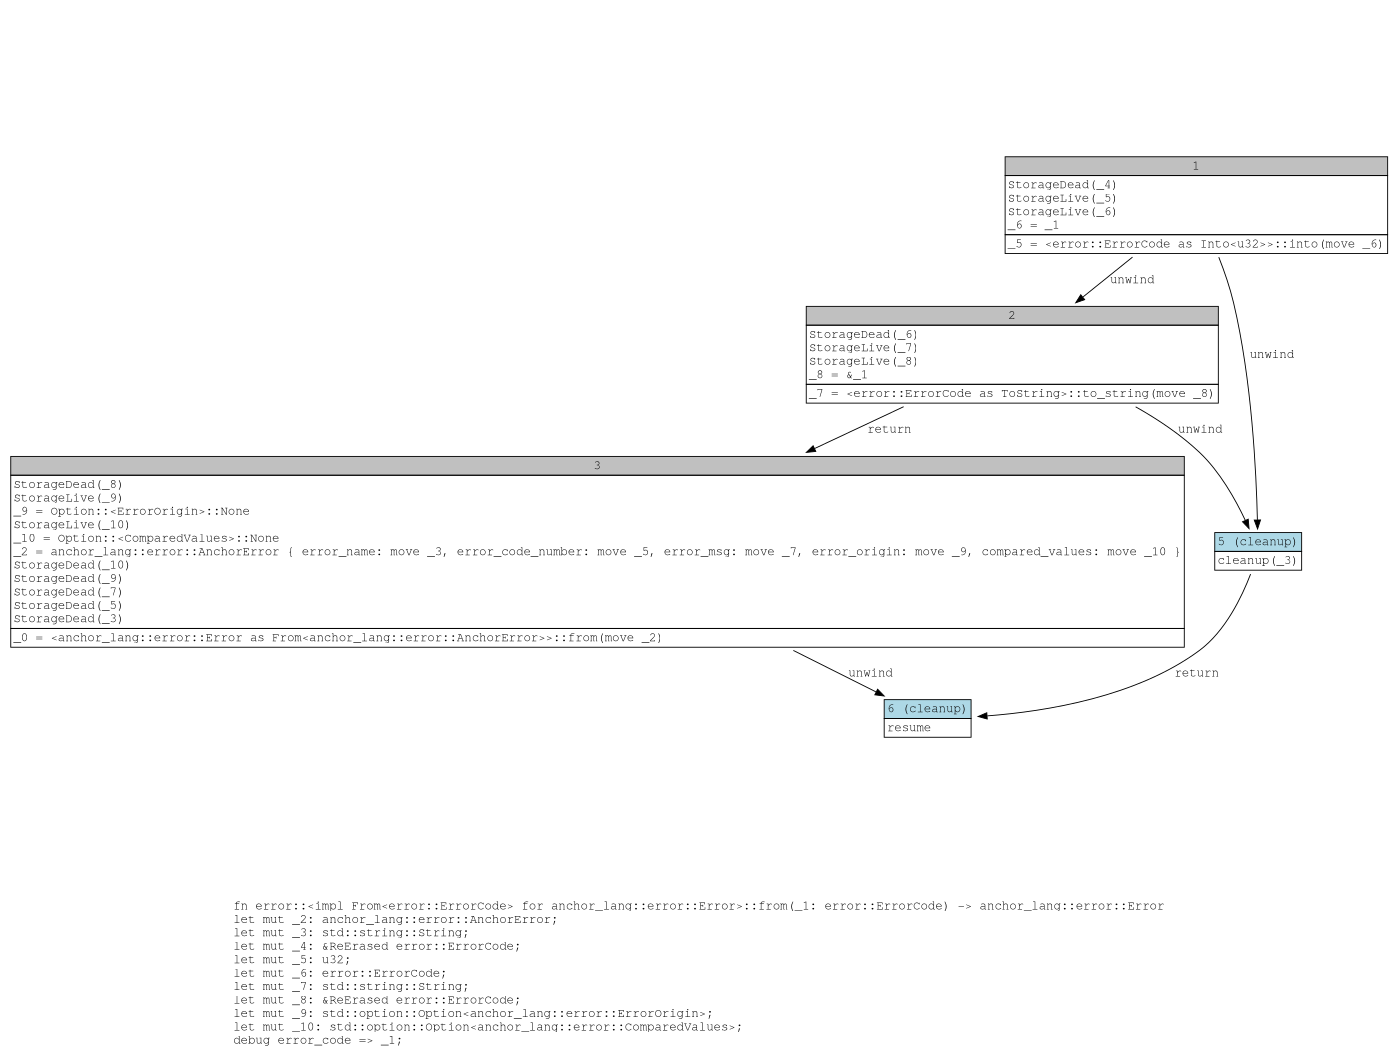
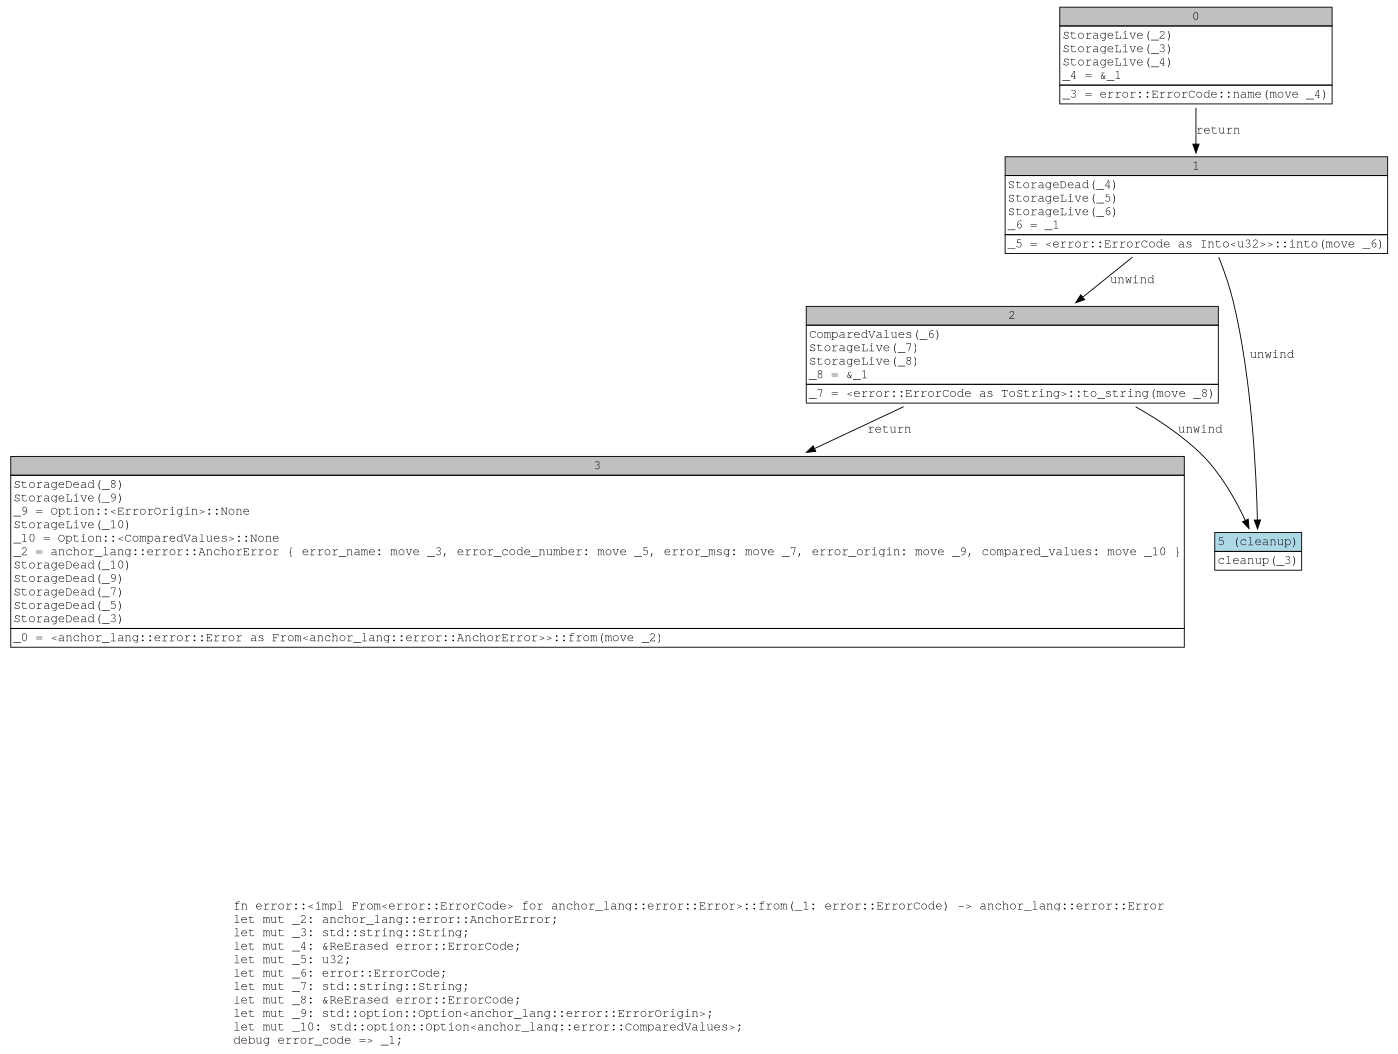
node "0": added
node "2": text "StorageDead(_6)" -> "ComparedValues(_6)"
node "6 (cleanup)": removed
